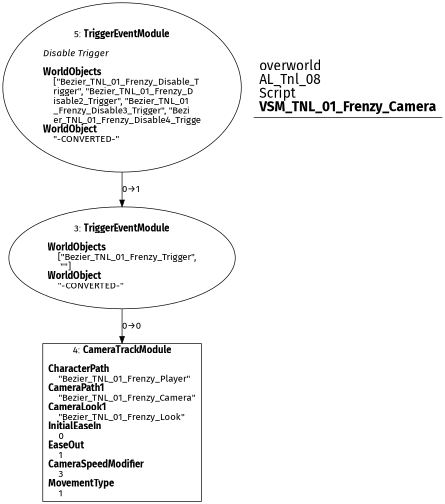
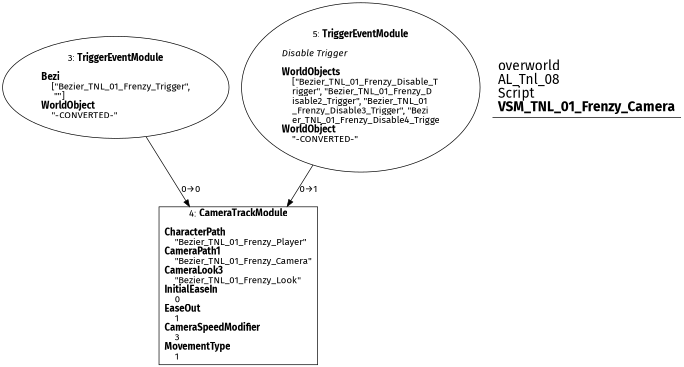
edge "5:" -> "3:": now "5:" -> "4:"
node "3:": text "WorldObjects" -> "Bezi"
node "4:": text "CameraLook1" -> "CameraLook3"
